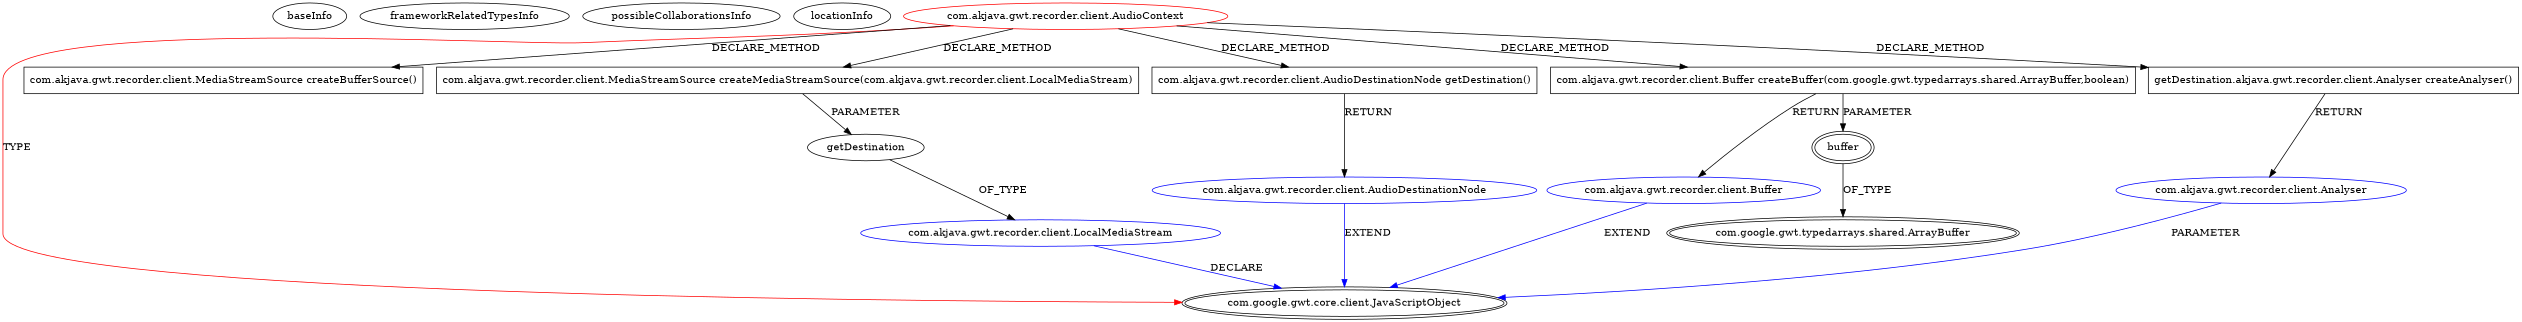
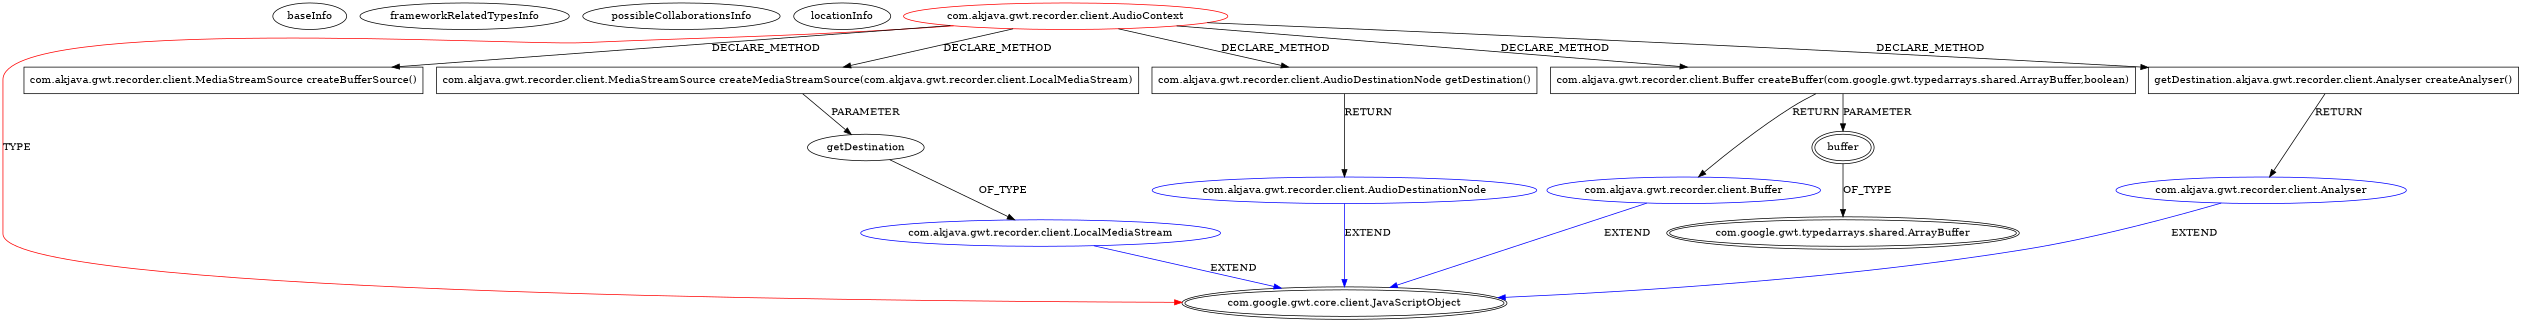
edge "com.akjava.gwt.recorder.client.Analyser" -> "com.google.gwt.core.client.JavaScriptObject": label "PARAMETER" -> "EXTEND"
edge "com.akjava.gwt.recorder.client.LocalMediaStream" -> "com.google.gwt.core.client.JavaScriptObject": label "DECLARE" -> "EXTEND"
